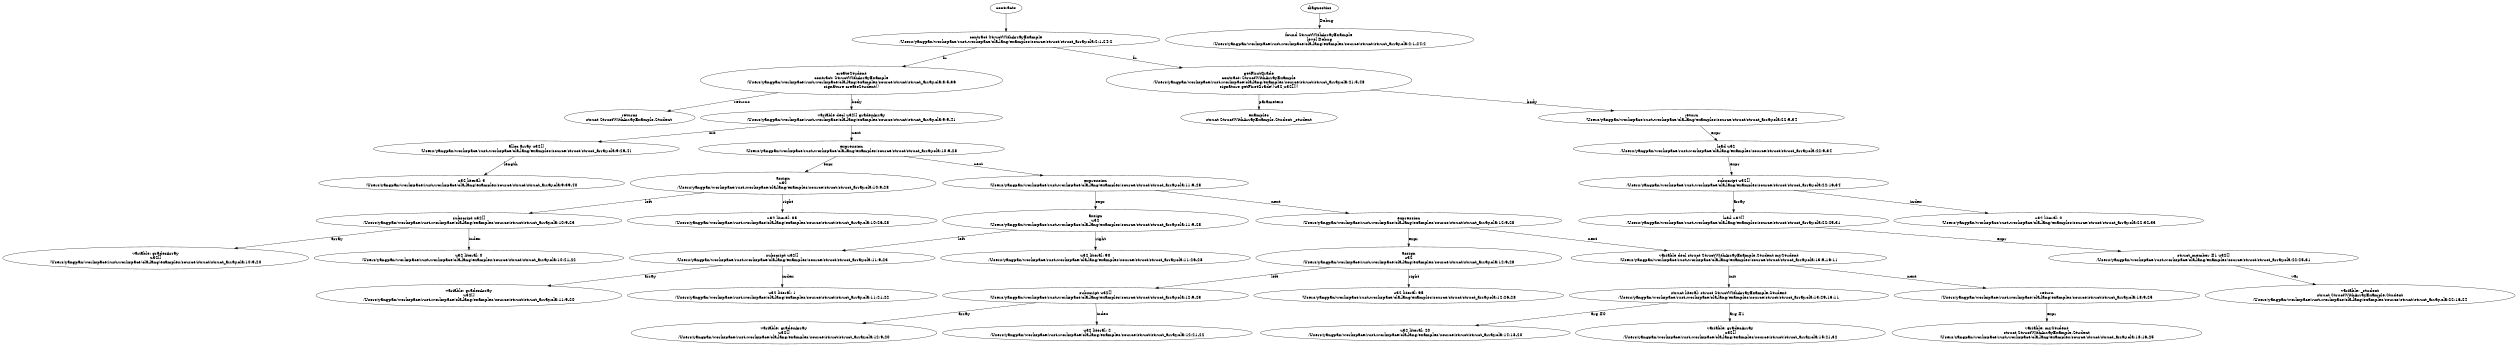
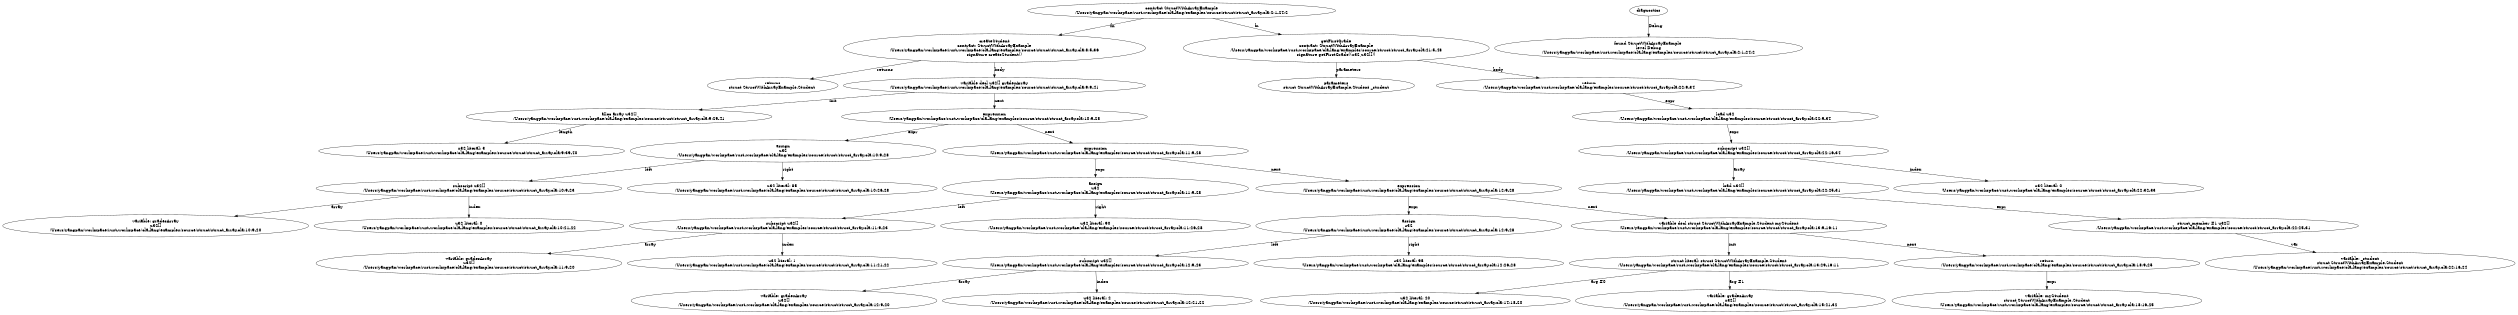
node "contracts": removed
node "examples struct StructWithArrayExample.Student _student": label "examples struct StructWithArrayExample.Student _student" -> "parameters struct StructWithArrayExample.Student _student"
